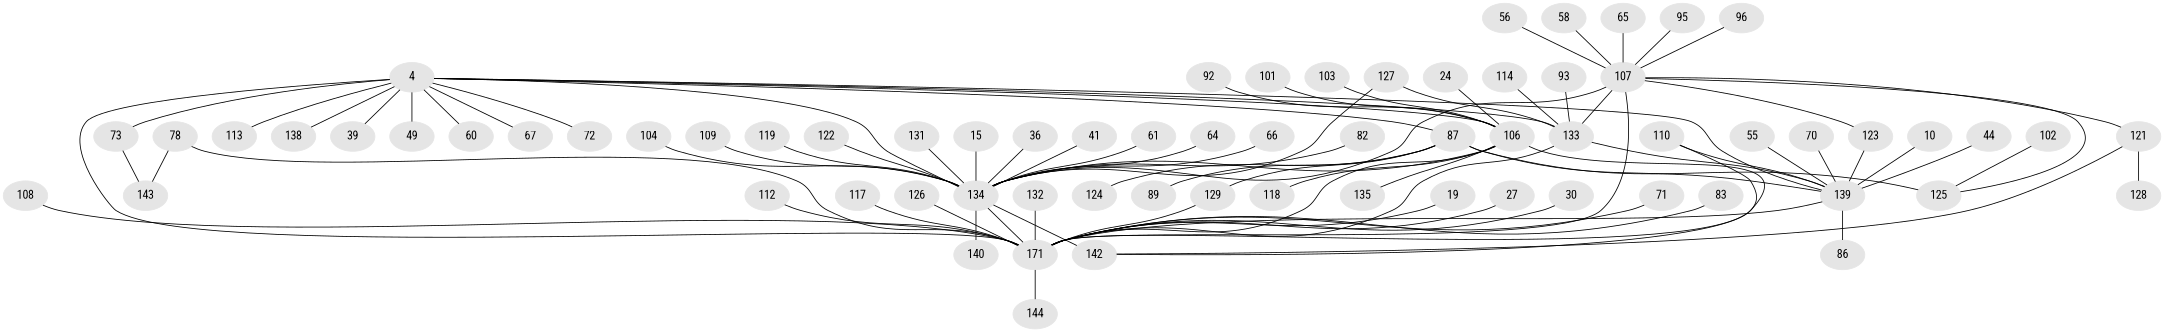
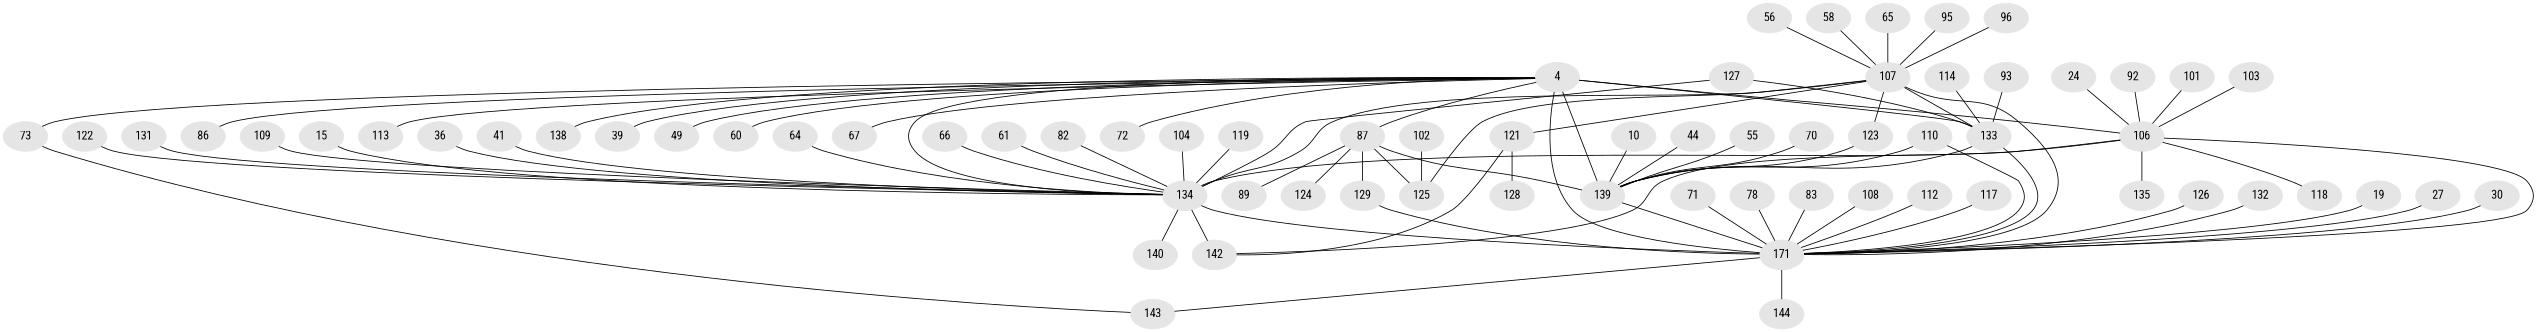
edge "78" -- "143": now "171" -- "143"
edge "139" -- "86": now "4" -- "86"
